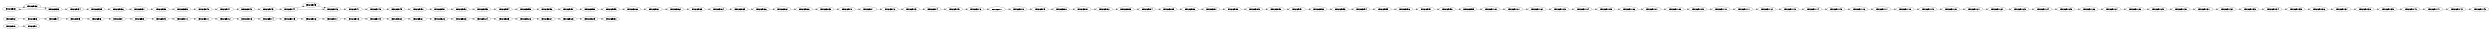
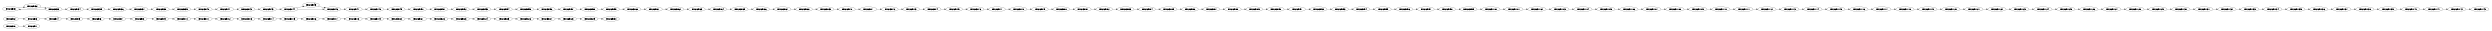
node "test262_77": label "test262_77" -> "test265_77"
